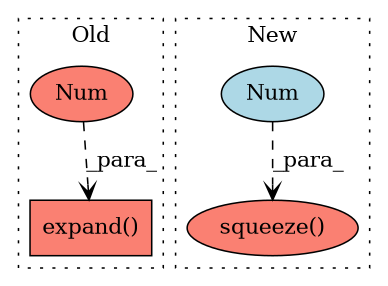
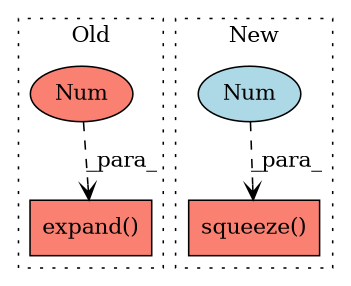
node "squeeze()": shape ellipse -> box
